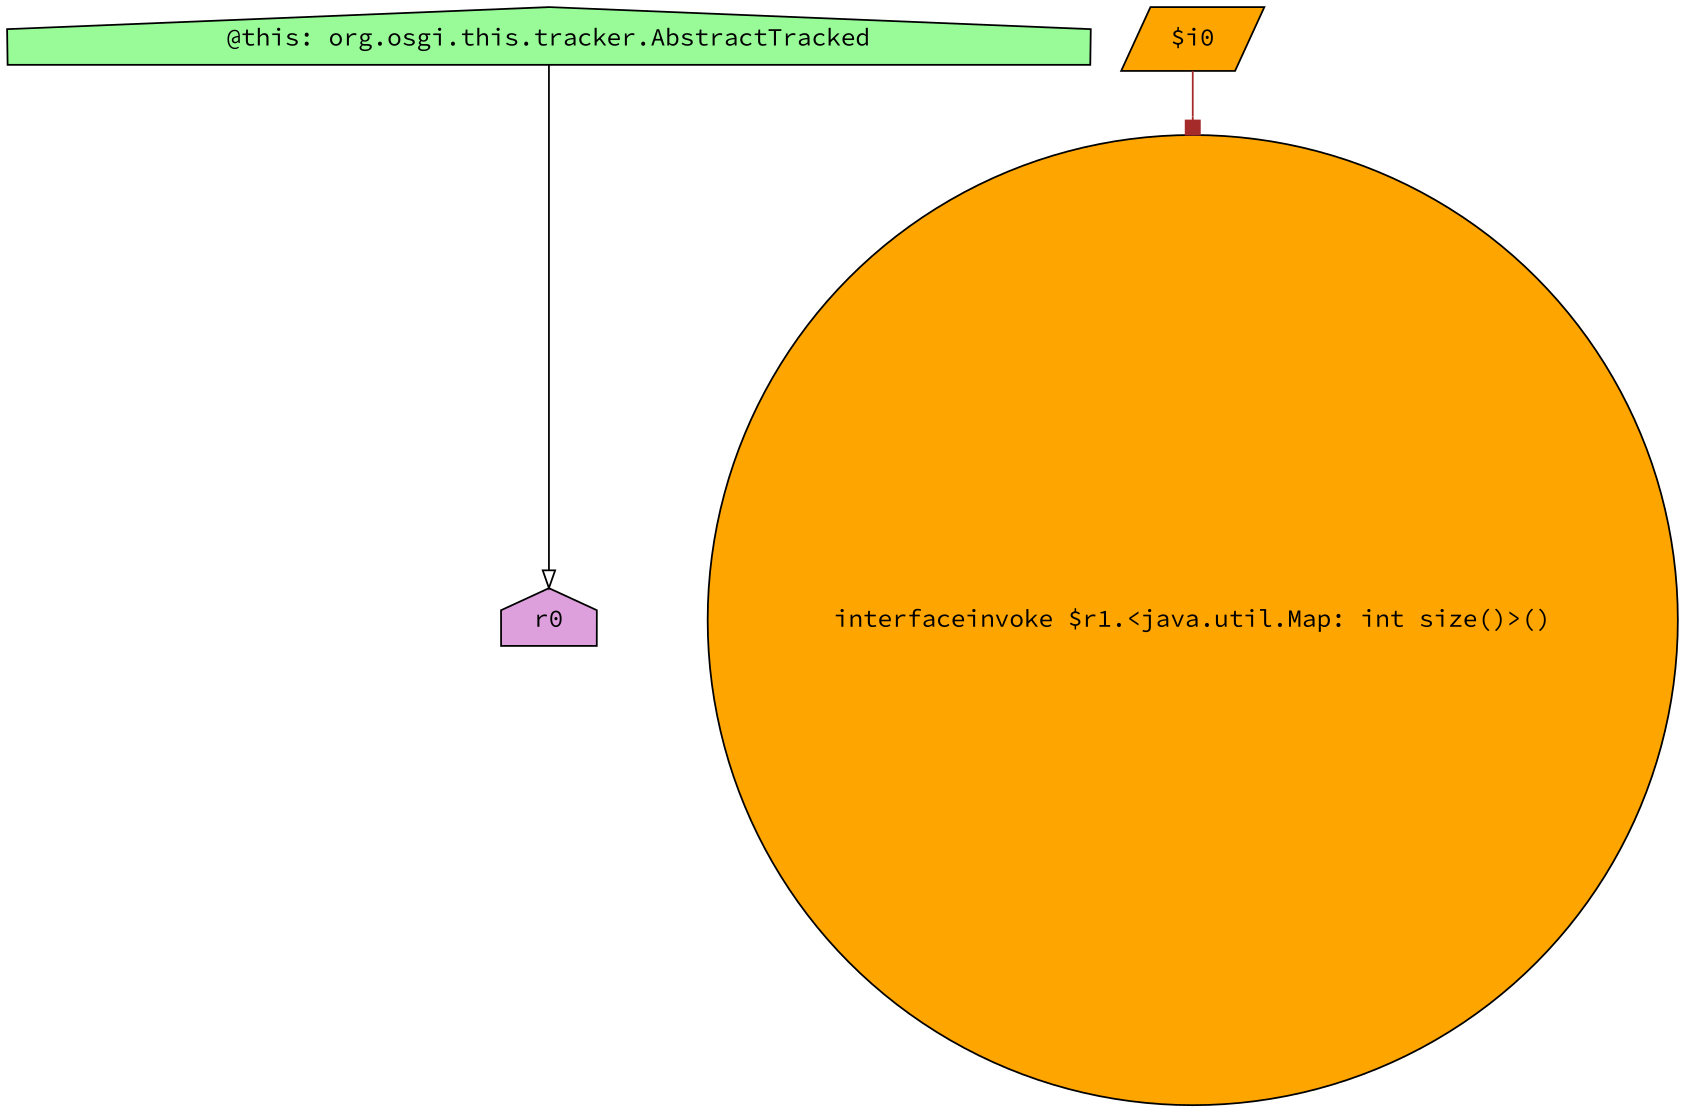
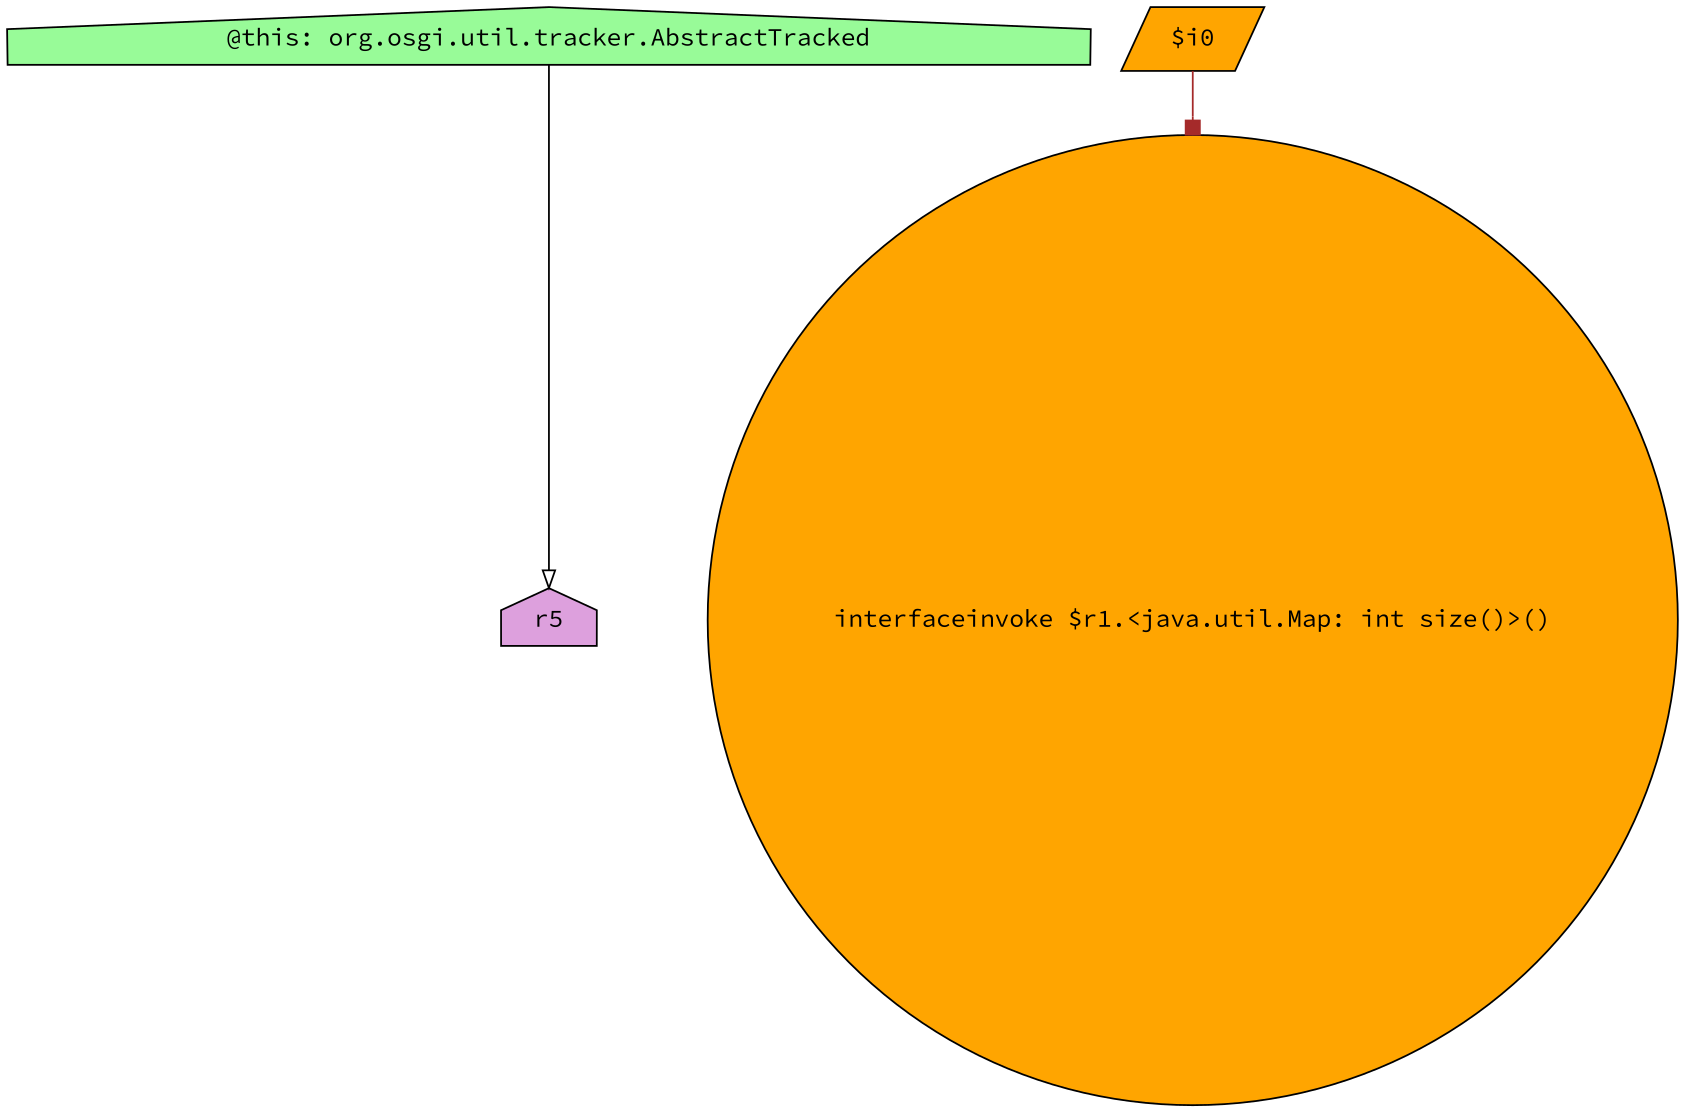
node "@this: org.osgi.this.tracker.AbstractTracked": label "@this: org.osgi.this.tracker.AbstractTracked" -> "@this: org.osgi.util.tracker.AbstractTracked"
node "r0": label "r0" -> "r5"
